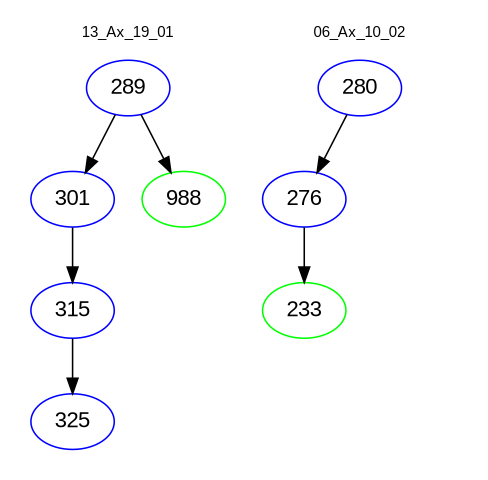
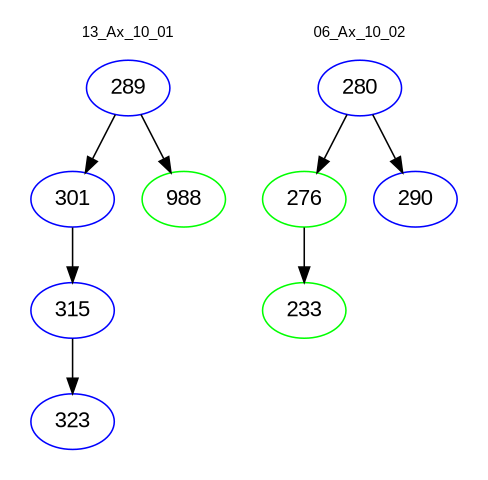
cluster "13_Ax_19_01": label "13_Ax_19_01" -> "13_Ax_10_01"
node "276": color blue -> green
node "290": added
node "325": label "325" -> "323"
